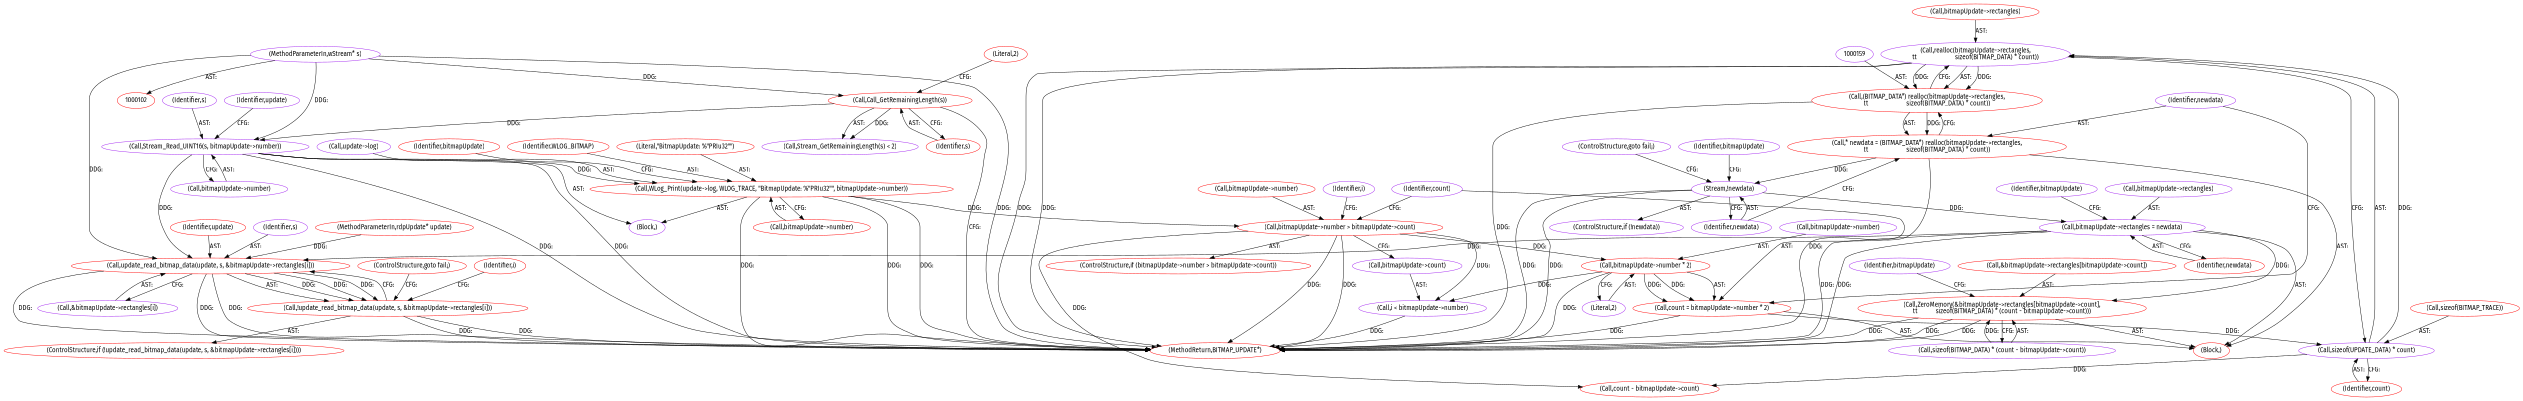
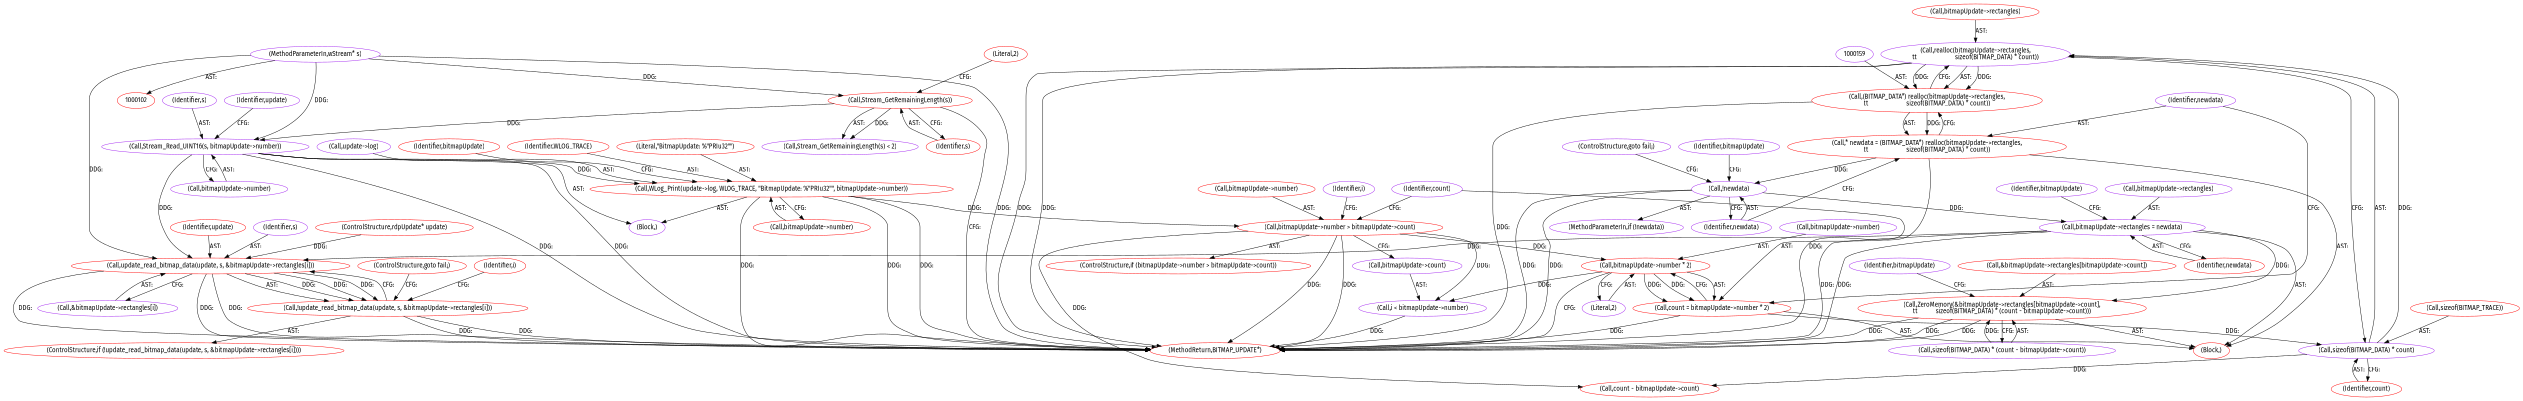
node "(Call,Call_GetRemainingLength(s))": label "(Call,Call_GetRemainingLength(s))" -> "(Call,Stream_GetRemainingLength(s))"
node "(Identifier,WLOG_BITMAP)": label "(Identifier,WLOG_BITMAP)" -> "(Identifier,WLOG_TRACE)"
node "(Stream,!newdata)": label "(Stream,!newdata)" -> "(Call,!newdata)"
node "(MethodParameterIn,rdpUpdate* update)": label "(MethodParameterIn,rdpUpdate* update)" -> "(ControlStructure,rdpUpdate* update)"
node "(ControlStructure,if (!newdata))": label "(ControlStructure,if (!newdata))" -> "(MethodParameterIn,if (!newdata))"
edge "(Call,count = bitmapUpdate->number * 2)" -> "(Call,bitmapUpdate->number * 2)": added, label "CFG:"
edge "(Call,bitmapUpdate->number * 2)" -> "(MethodReturn,BITMAP_UPDATE*)": label "DDG: " -> "CFG: "
node "(Call,sizeof(UPDATE_DATA) * count)": label "(Call,sizeof(UPDATE_DATA) * count)" -> "(Call,sizeof(BITMAP_DATA) * count)"
